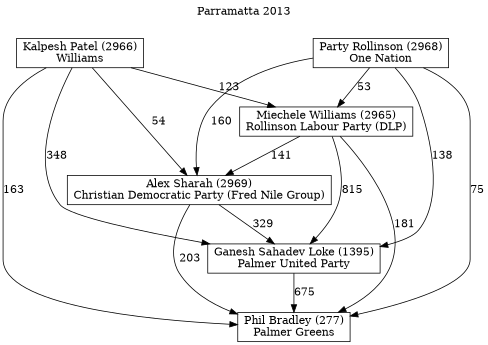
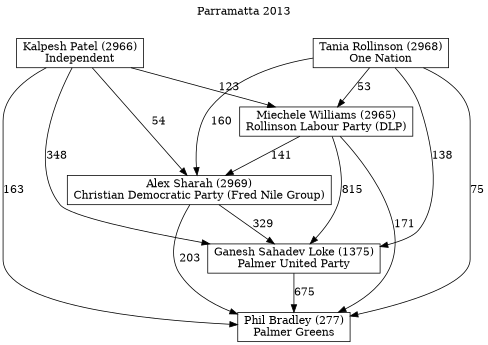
node "Kalpesh Patel (2966) Williams": label "Kalpesh Patel (2966) Williams" -> "Kalpesh Patel (2966) Independent"
node "Party Rollinson (2968) One Nation": label "Party Rollinson (2968) One Nation" -> "Tania Rollinson (2968) One Nation"
edge "Miechele Williams (2965) Rollinson Labour Party (DLP)" -> "Phil Bradley (277) Palmer Greens": label "181" -> "171"
node "Ganesh Sahadev Loke (1395) Palmer United Party": label "Ganesh Sahadev Loke (1395) Palmer United Party" -> "Ganesh Sahadev Loke (1375) Palmer United Party"
